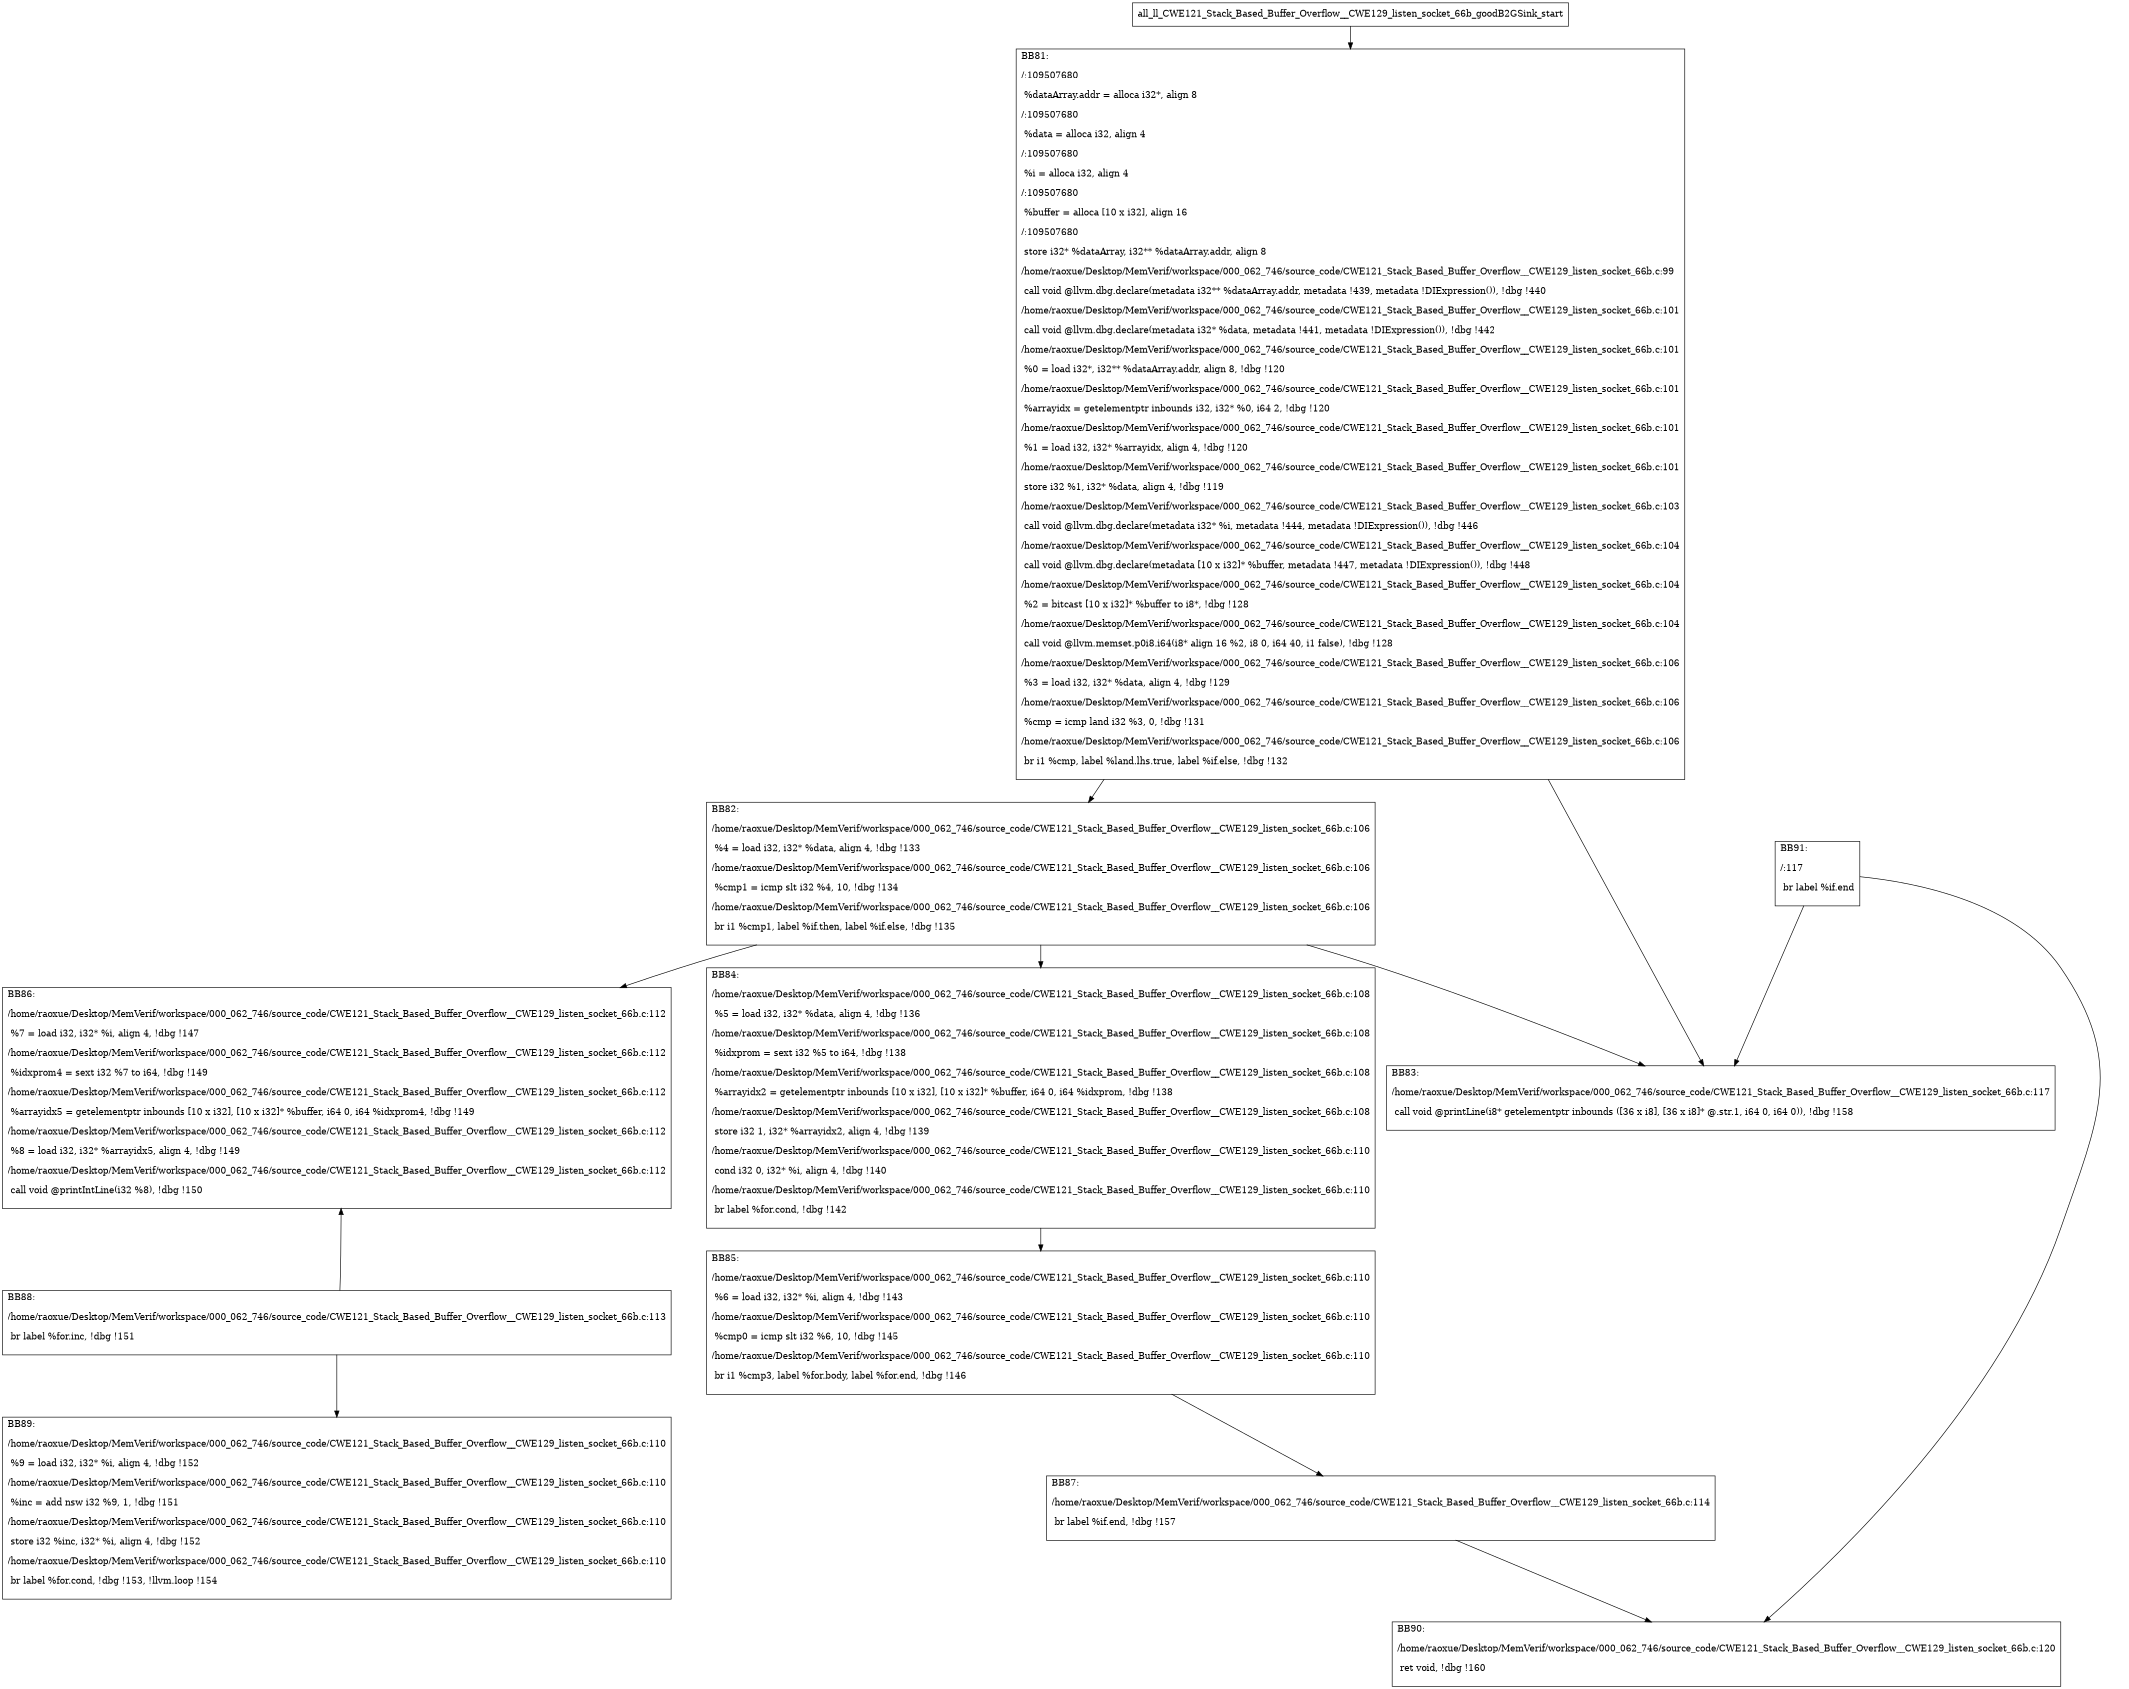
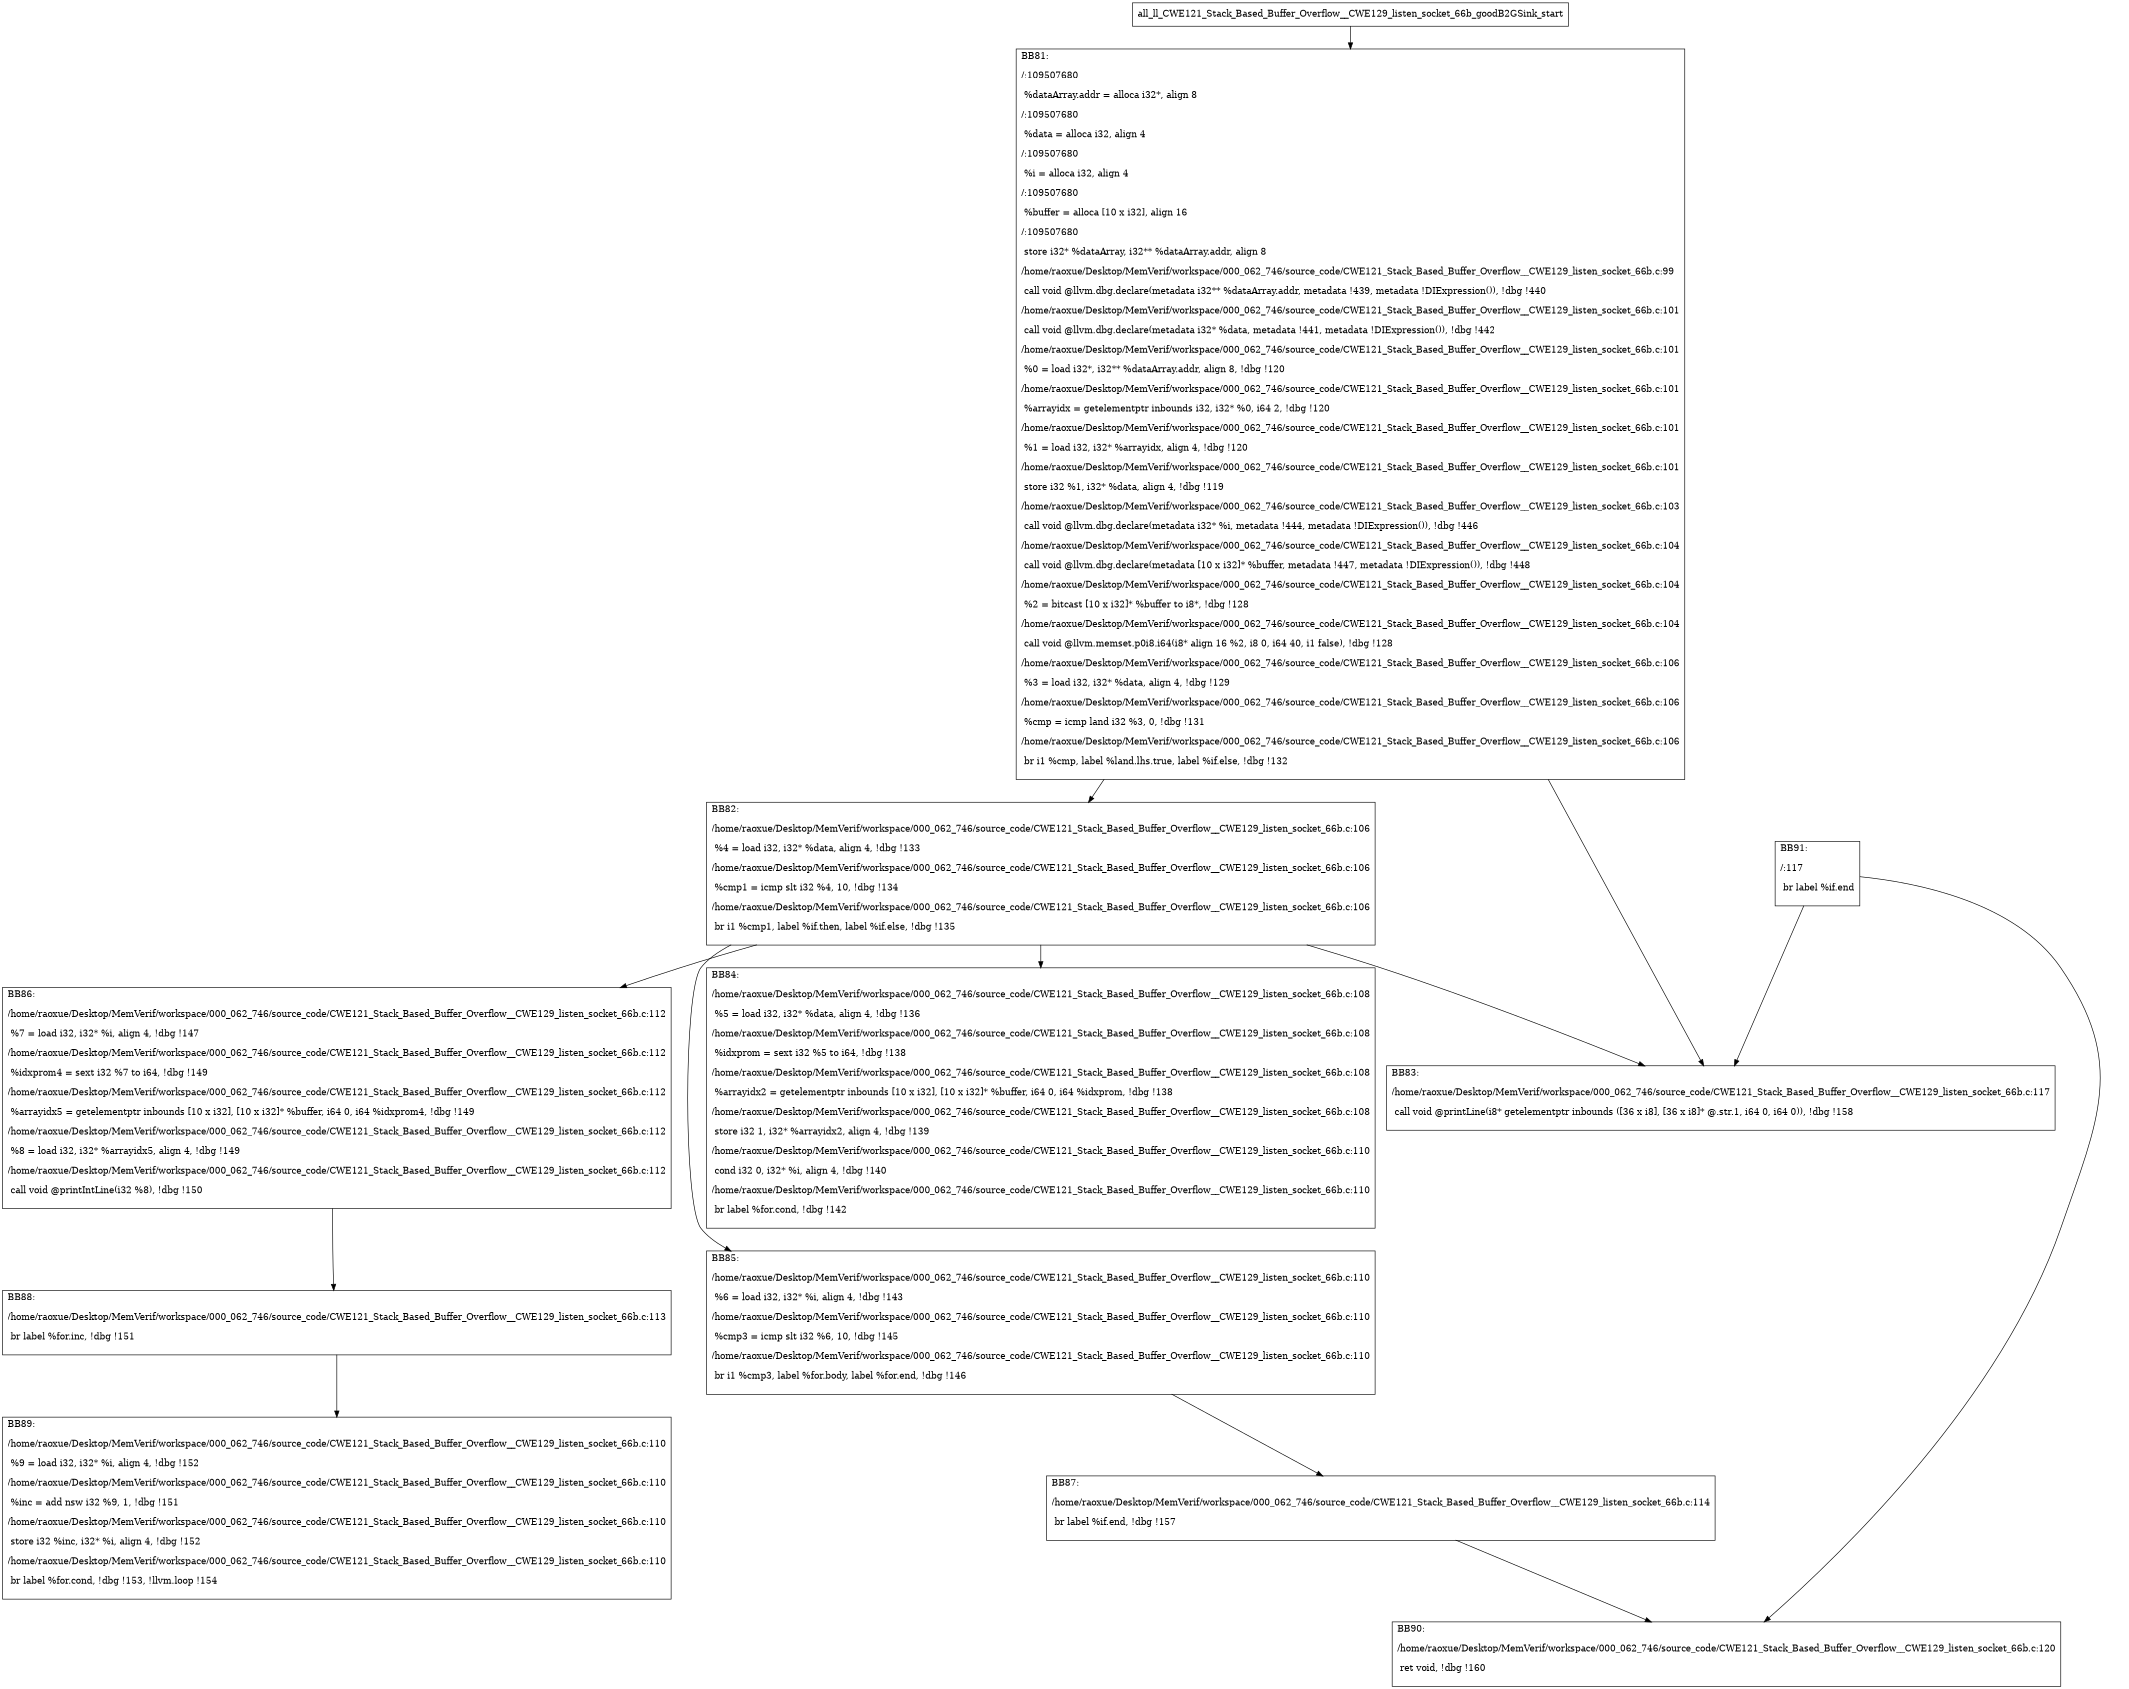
edge "BB84:" -> "BB85:": now "BB82:" -> "BB85:"
edge "BB88:" -> "BB86:": reversed
node "BB85:": text "%cmp0 = icmp slt i32 %6, 10, !dbg !145" -> "%cmp3 = icmp slt i32 %6, 10, !dbg !145"
